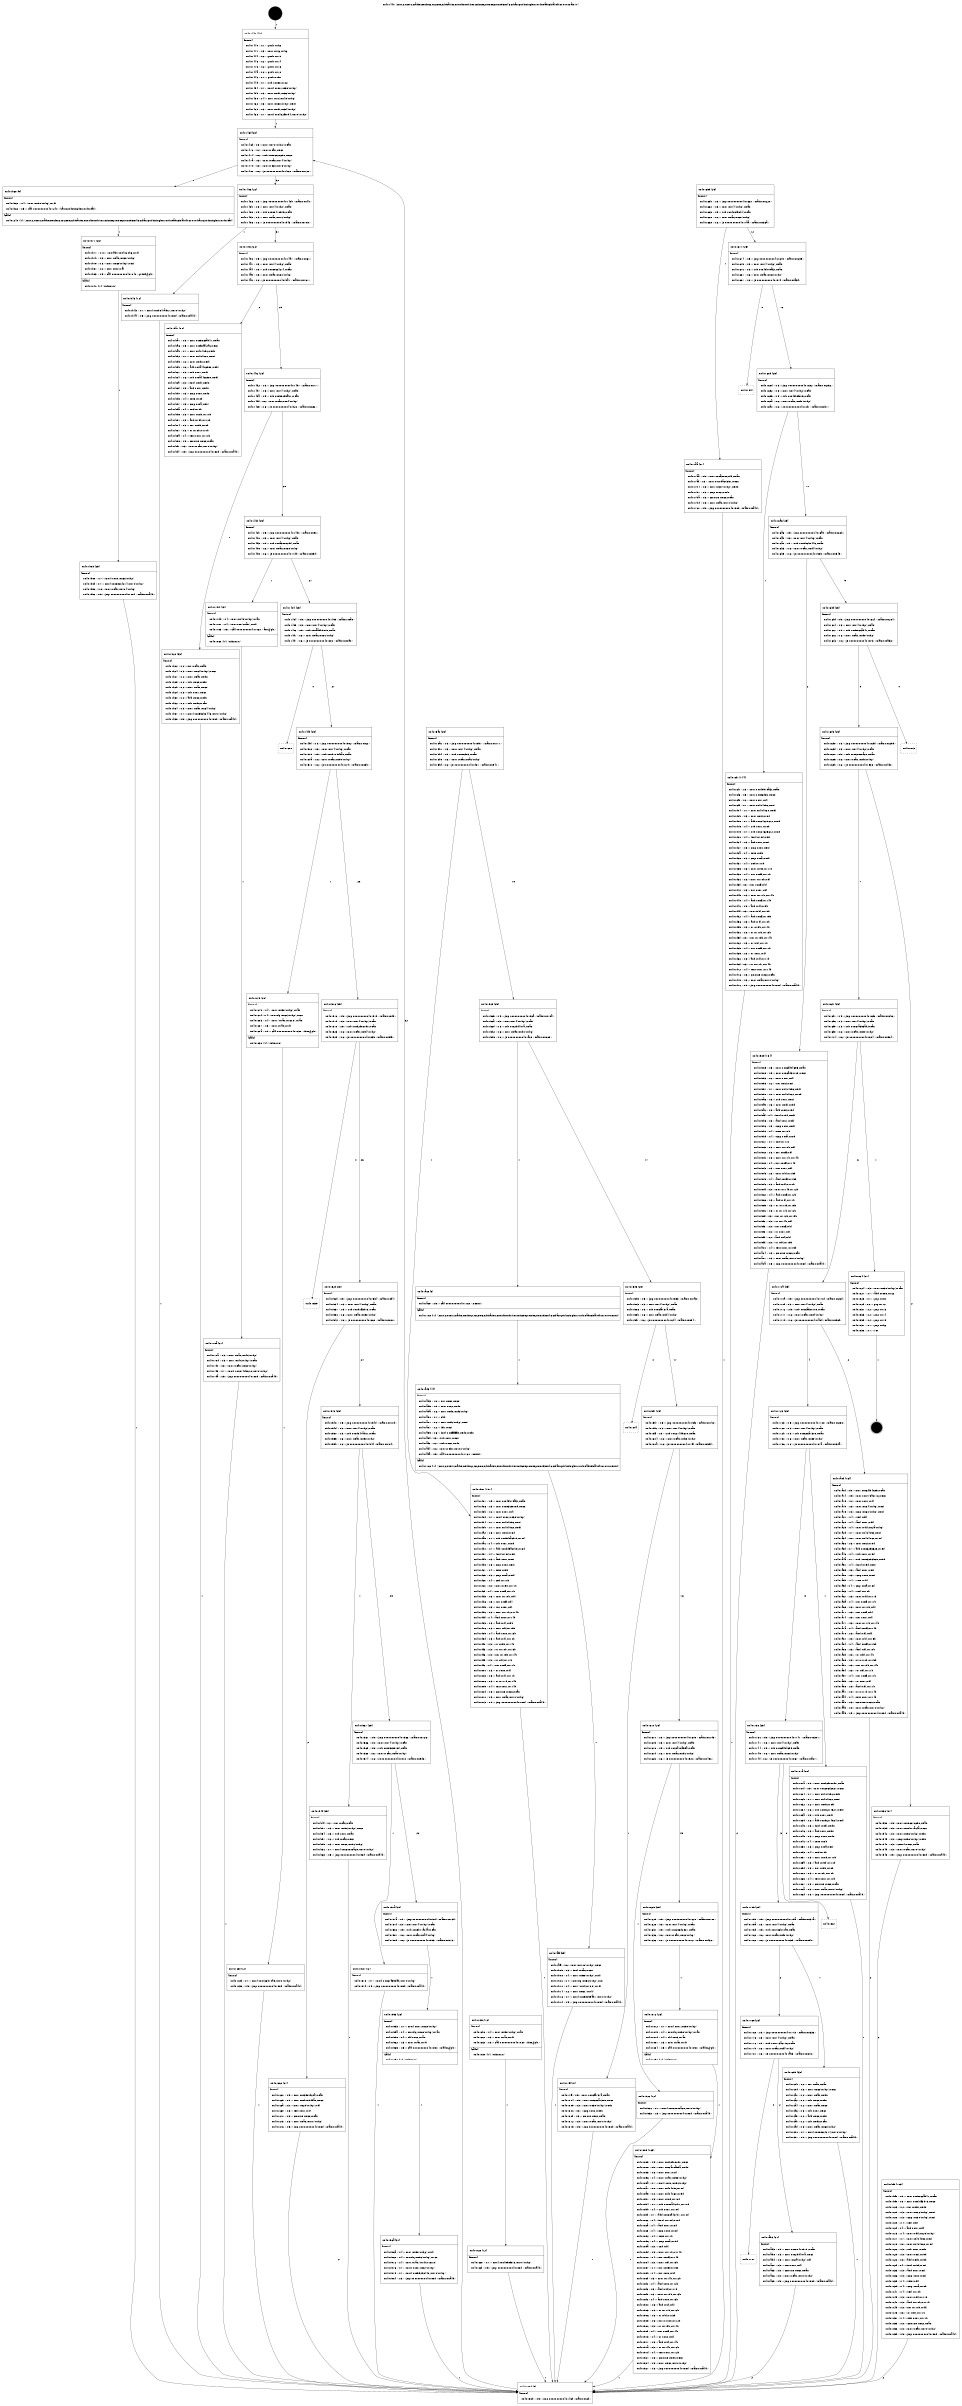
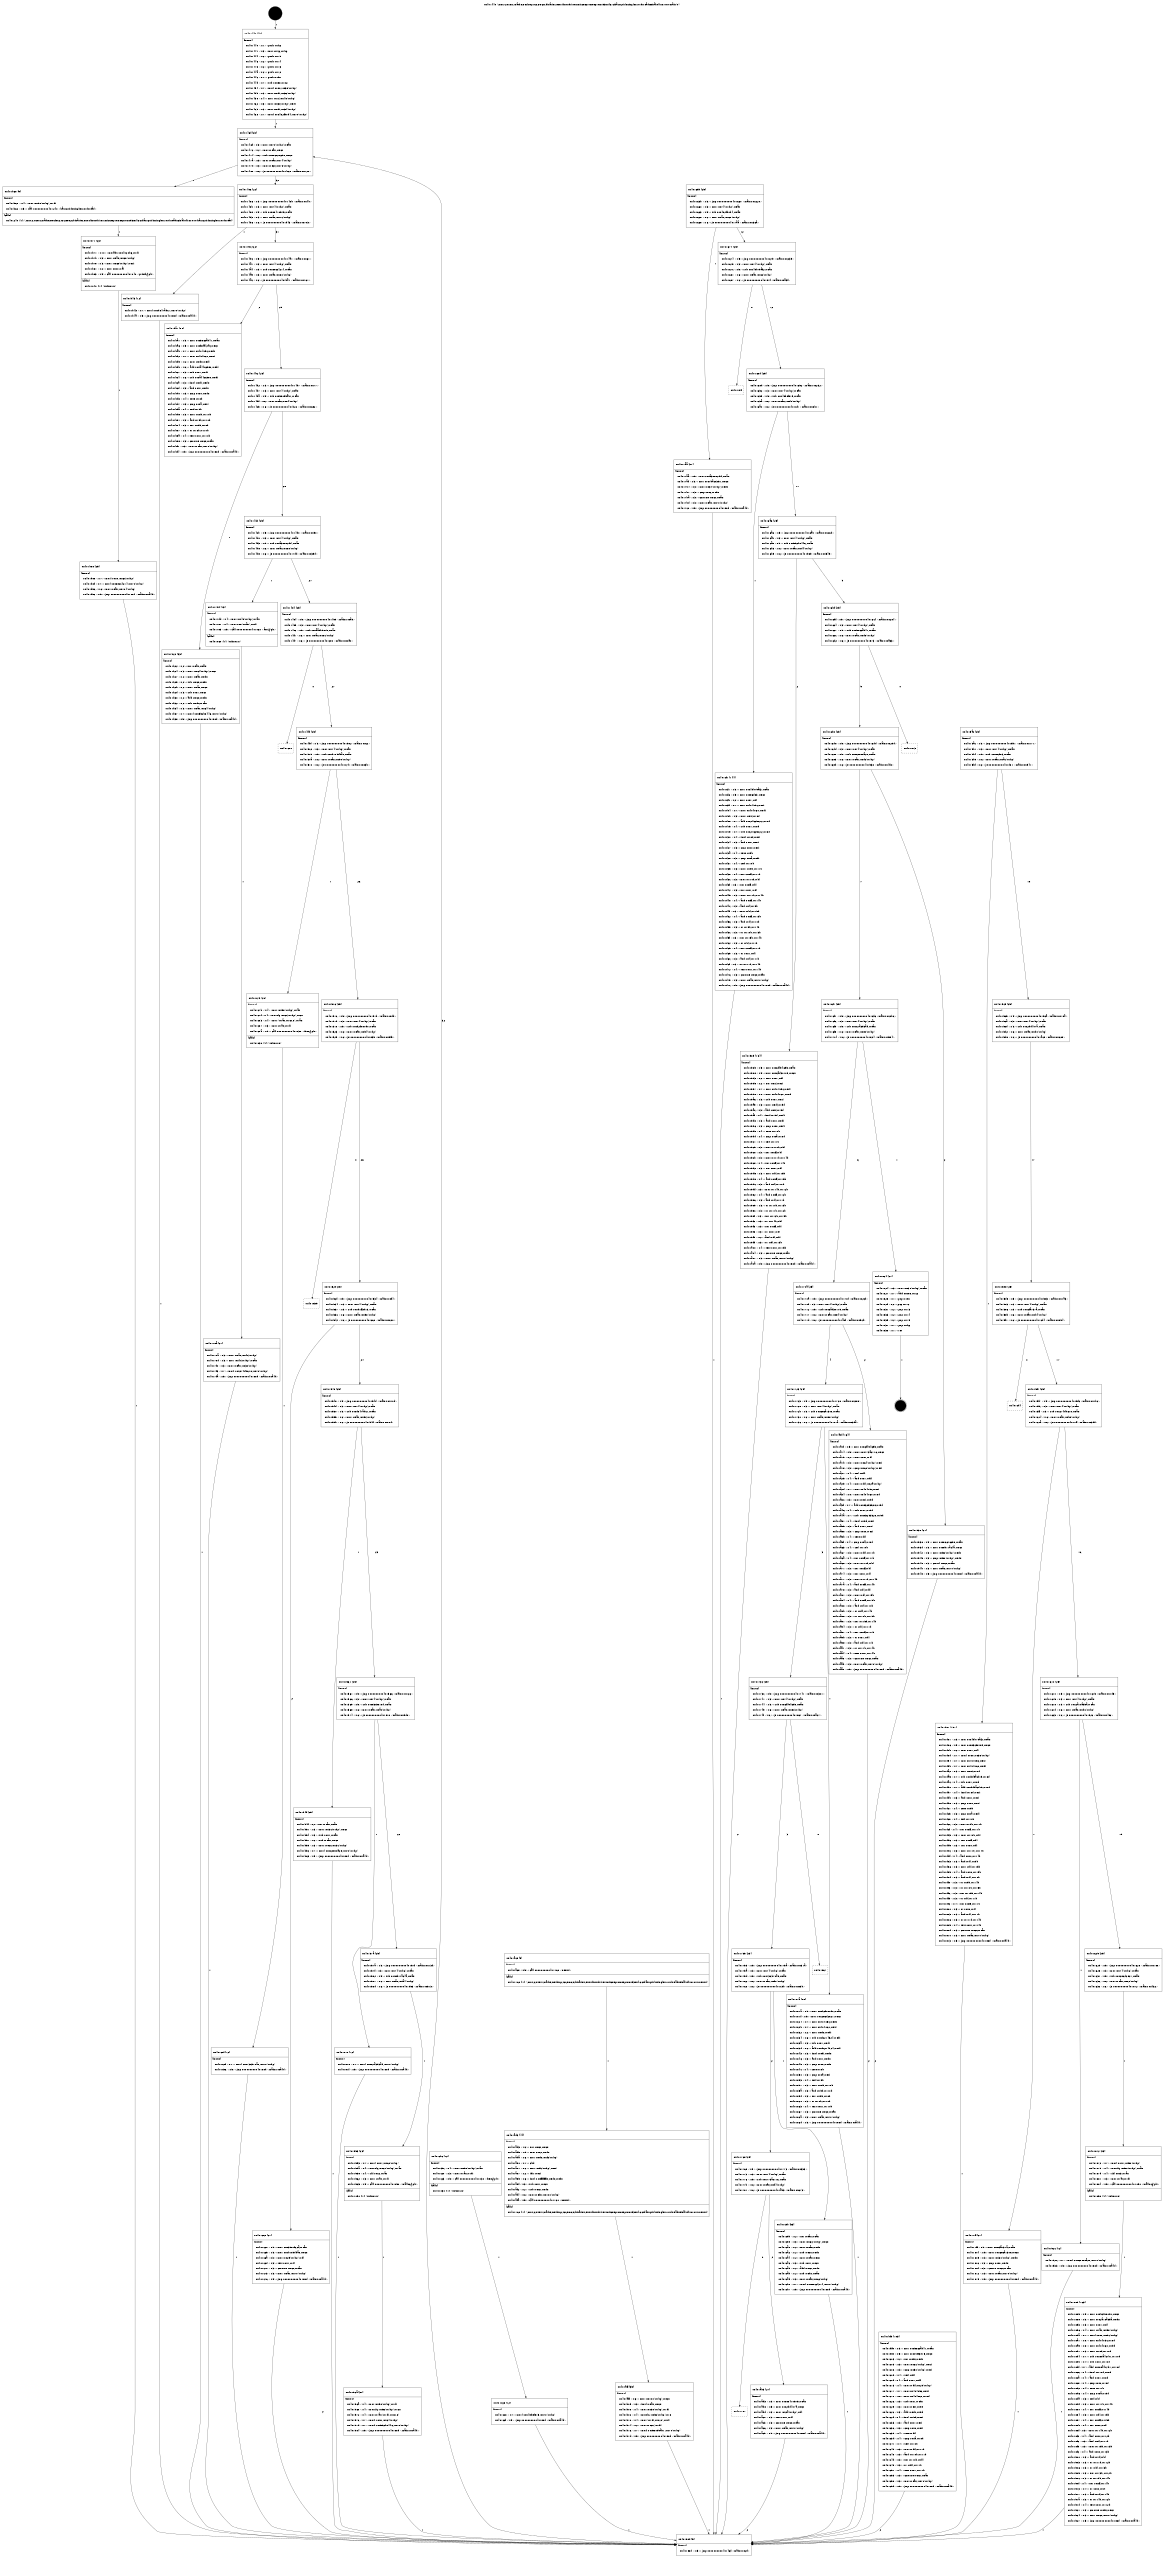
edge "0x4015c5 [25]" -> "0x401ace [5]": removed, label "1"
